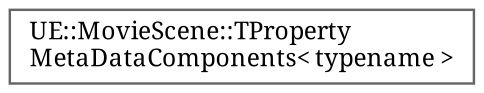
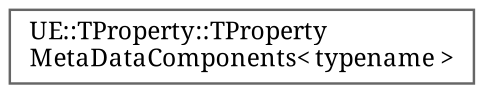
node "UE::MovieScene::TProperty MetaDataComponents< typename >": label "UE::MovieScene::TProperty MetaDataComponents< typename >" -> "UE::TProperty::TProperty MetaDataComponents< typename >"
